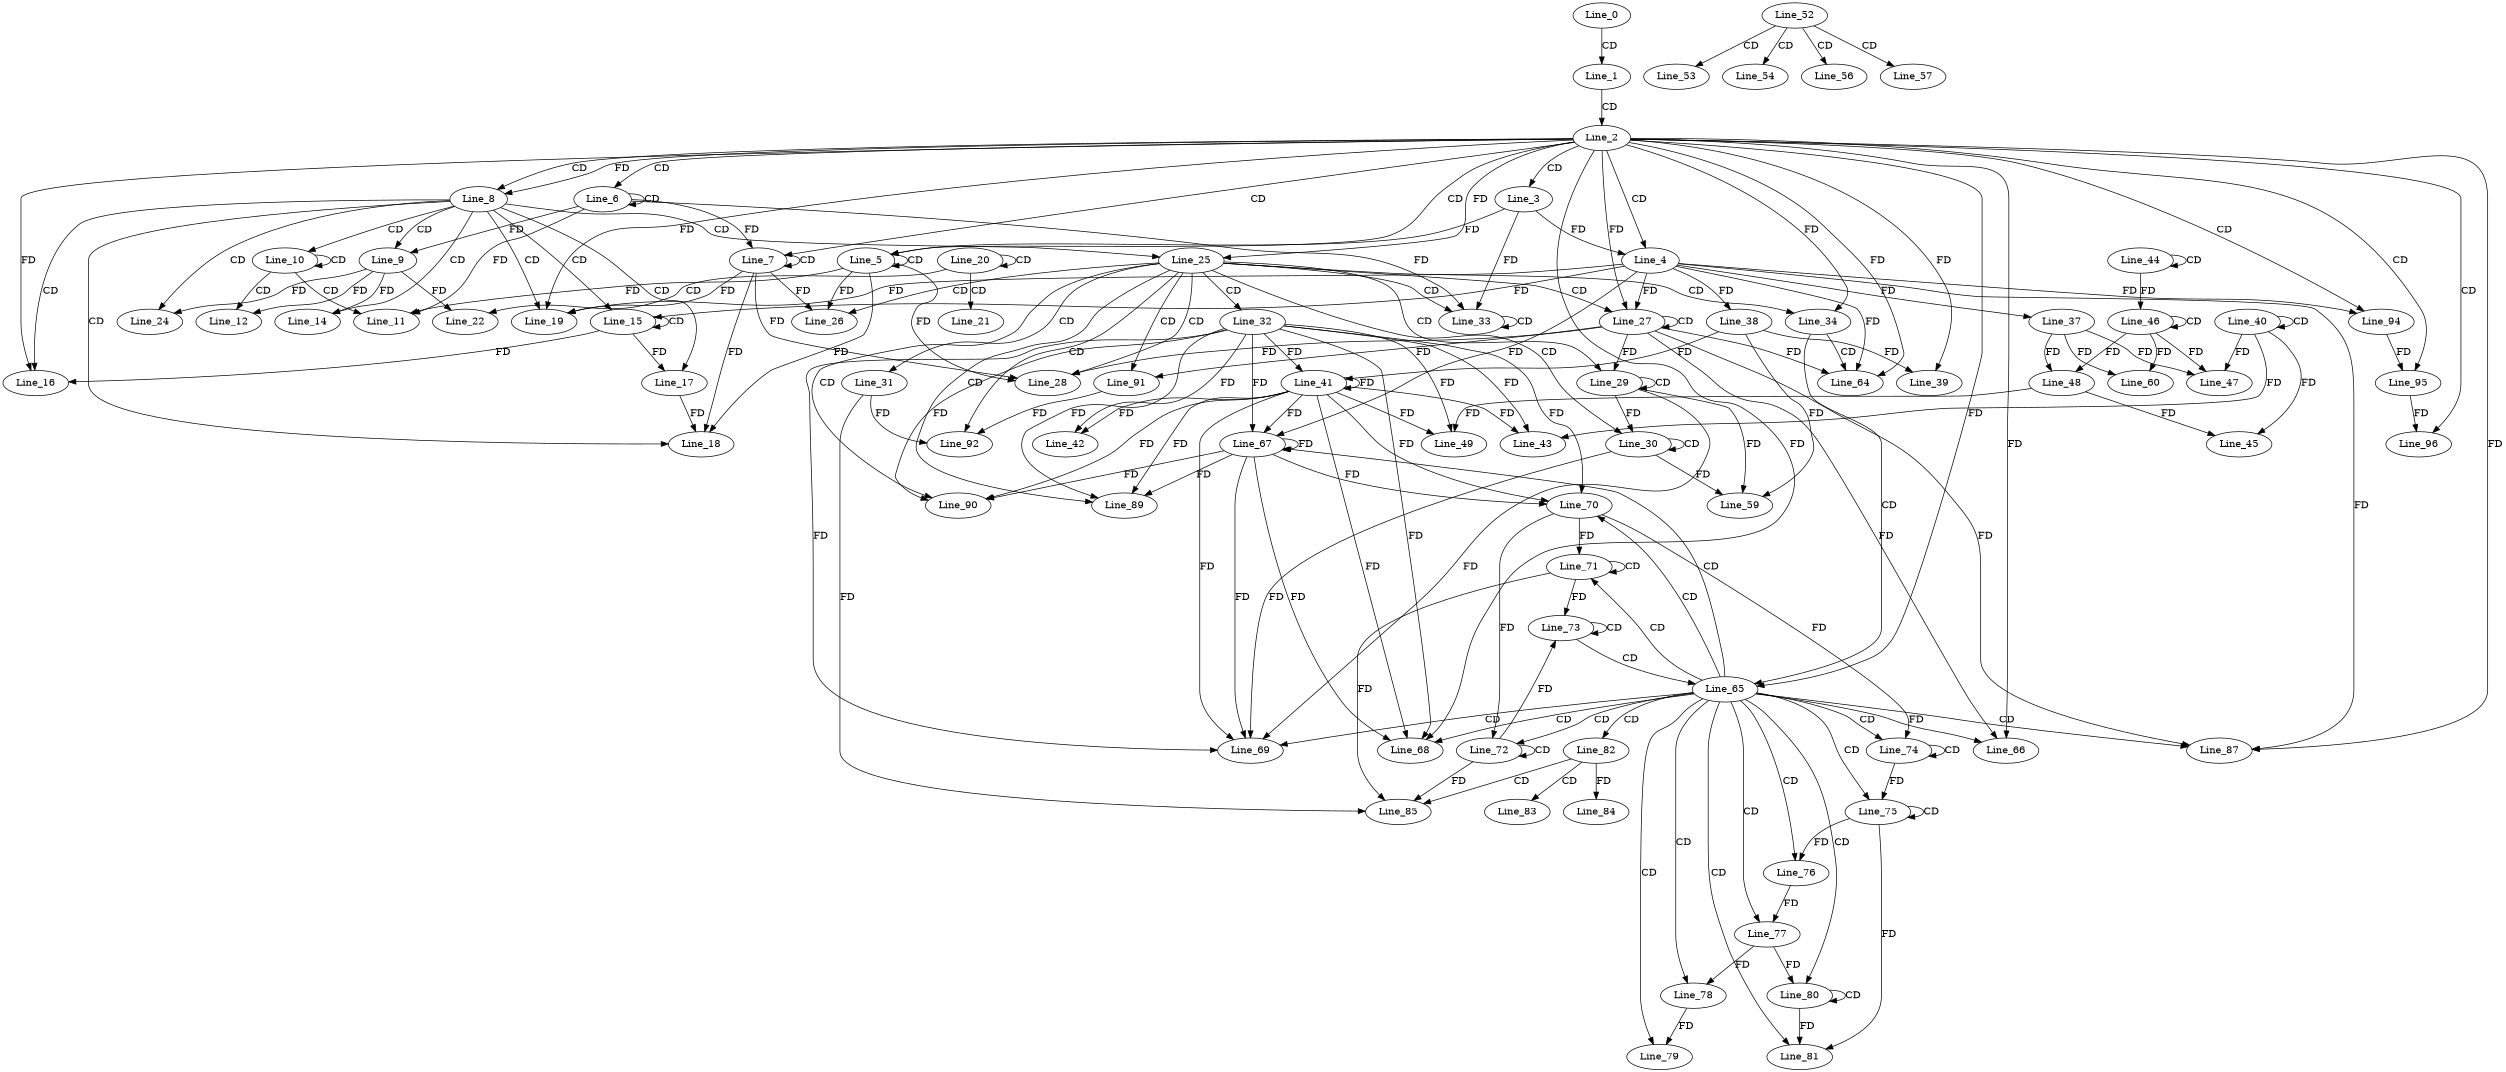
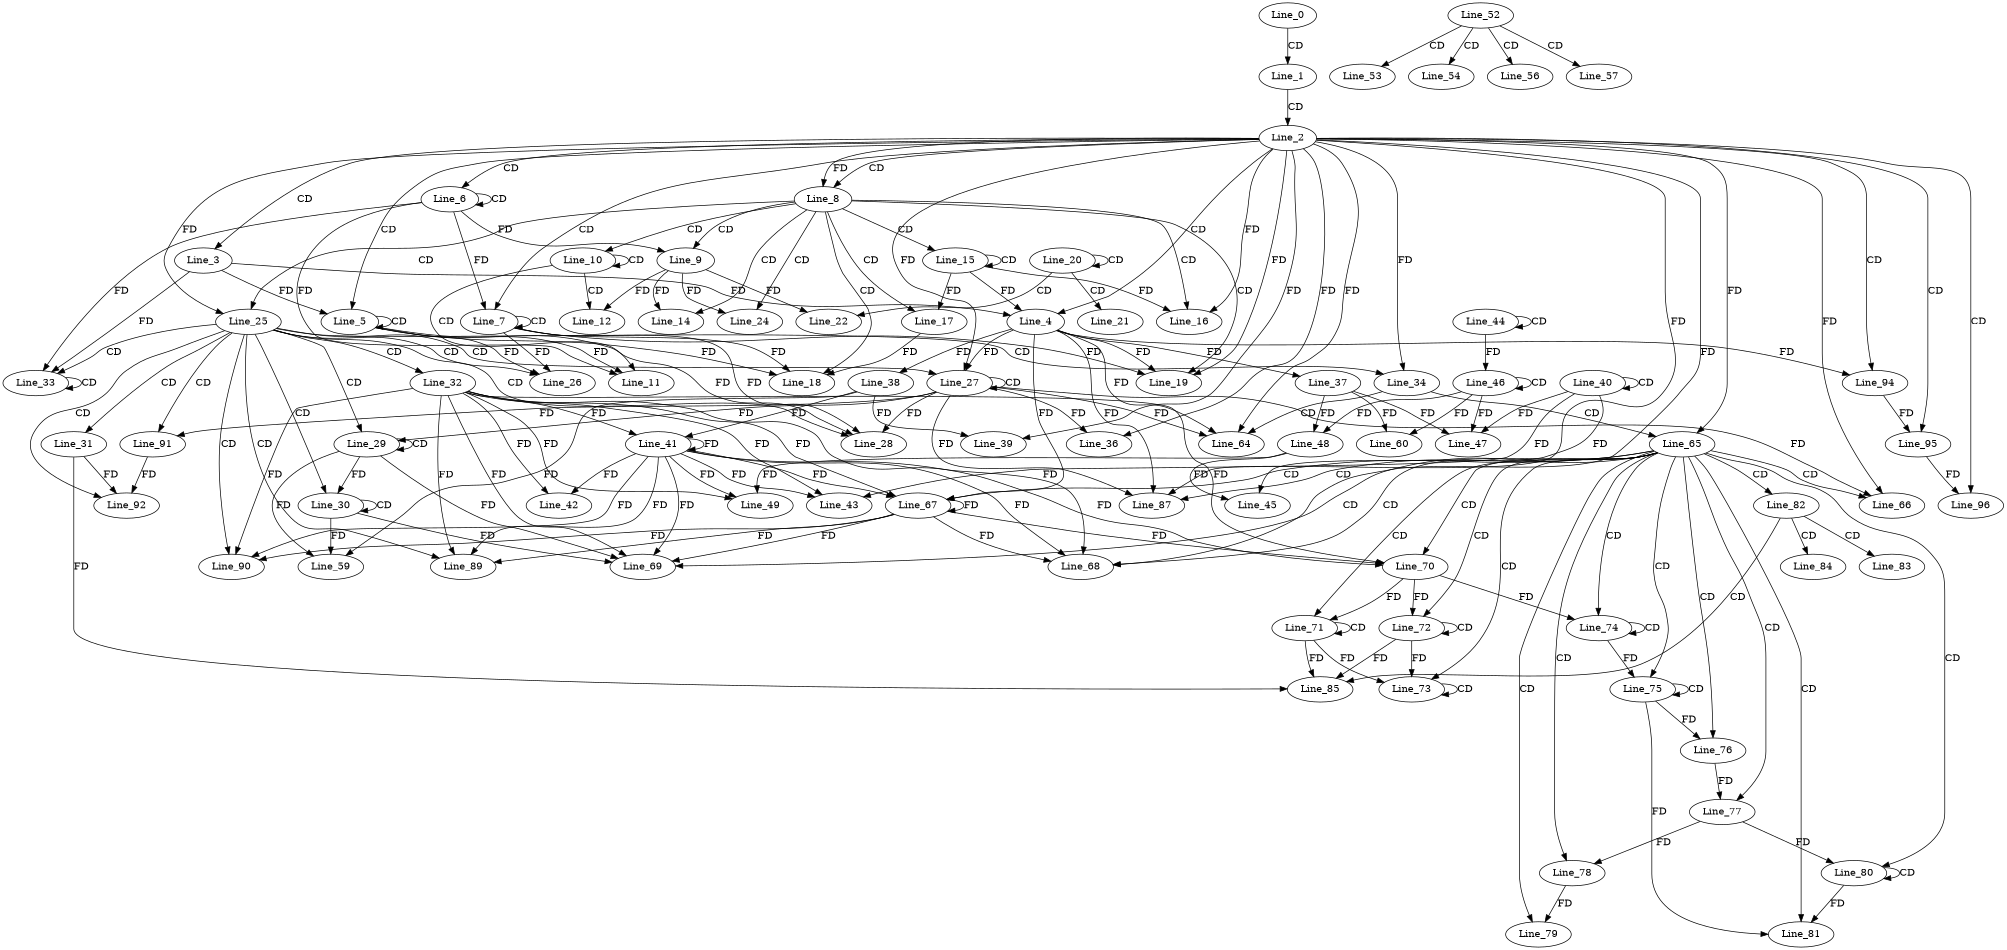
edge "Line_4" -> "Line_15": reversed
node "Line_36": added
edge "Line_73" -> "Line_65": reversed
edge "Line_65" -> "Line_66": label "FD" -> "CD"
edge "Line_82" -> "Line_84": label "FD" -> "CD"
